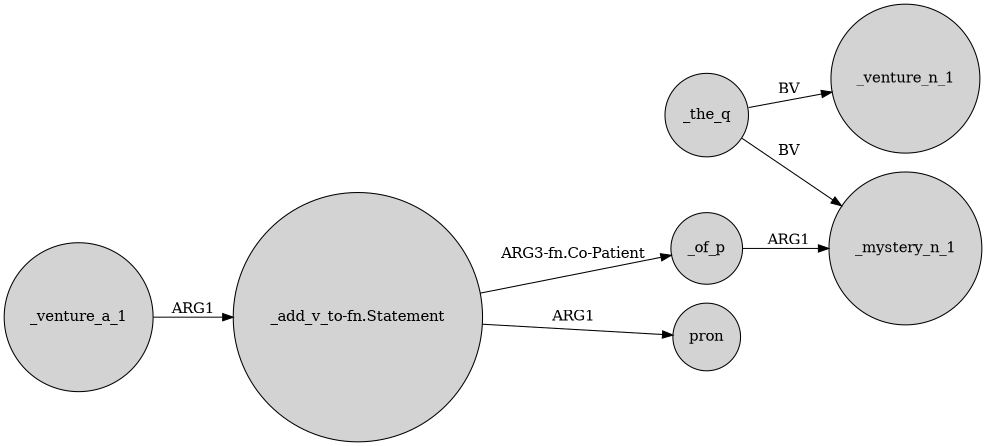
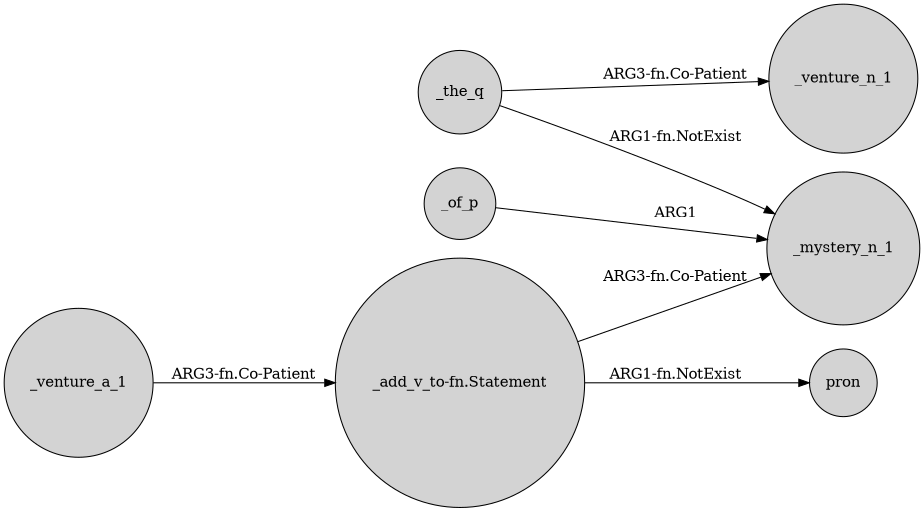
edge "_the_q" -> "_venture_n_1": label "BV" -> "ARG3-fn.Co-Patient"
edge "_the_q" -> "_mystery_n_1": label "BV" -> "ARG1-fn.NotExist"
edge "_add_v_to-fn.Statement" -> "_of_p": now "_add_v_to-fn.Statement" -> "_mystery_n_1"
edge "_venture_a_1" -> "_add_v_to-fn.Statement": label "ARG1" -> "ARG3-fn.Co-Patient"
edge "_add_v_to-fn.Statement" -> "pron": label "ARG1" -> "ARG1-fn.NotExist"
